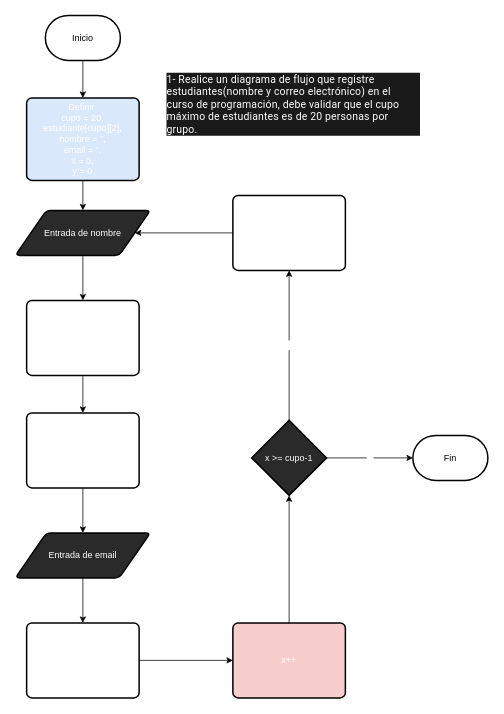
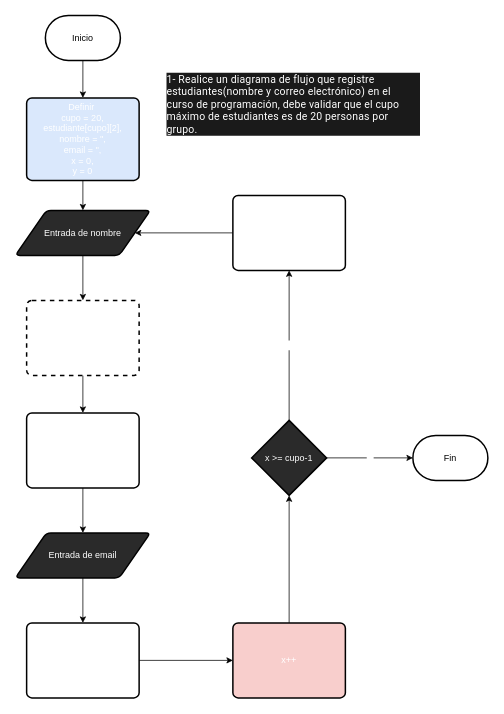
node "Registrar estudiante[x][y] = nombre": style solid -> dashed
